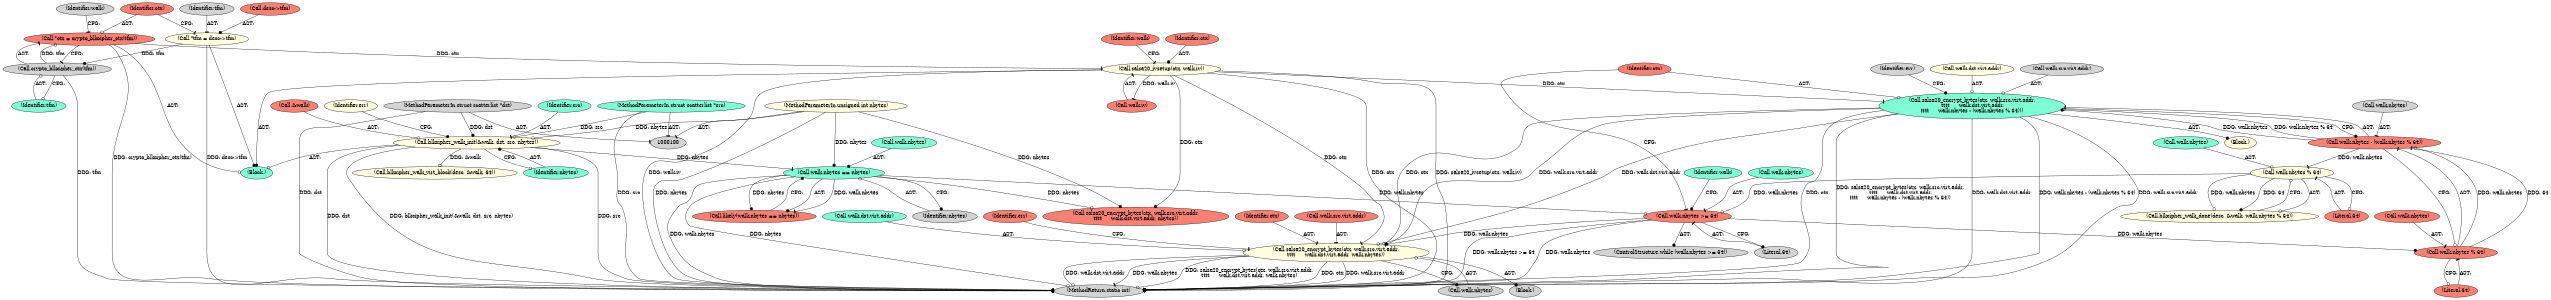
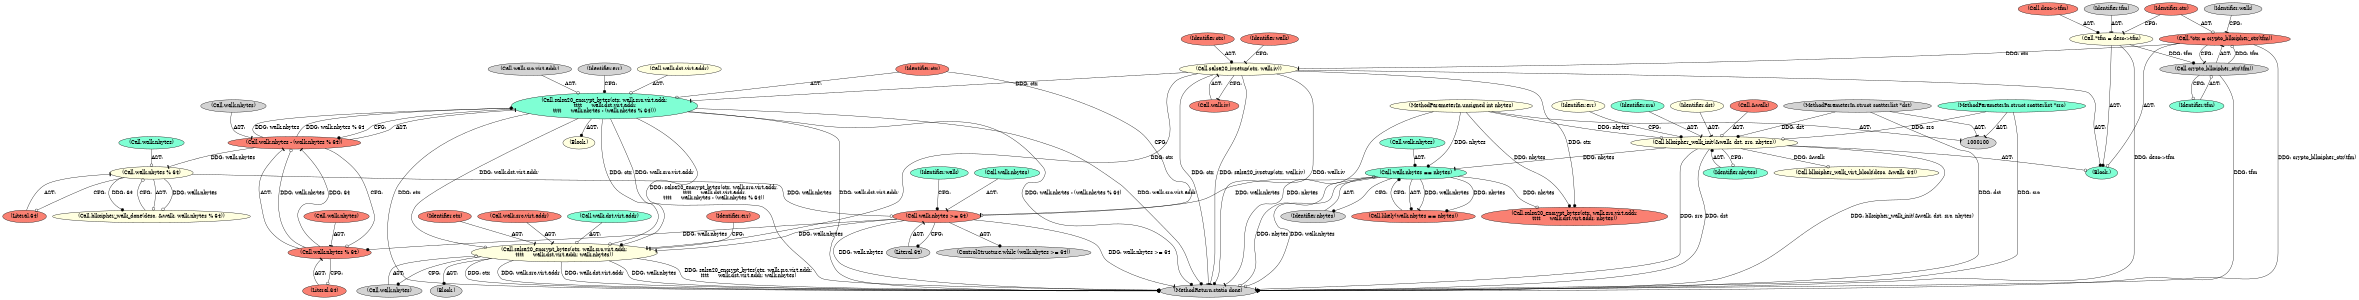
edge "(Call,salsa20_ivsetup(ctx, walk.iv))" -> "(Call,walk.iv)": label "DDG: walk.iv" -> "CFG: "
node "(Identifier,dst)": added
node "(MethodReturn,static int)": label "(MethodReturn,static int)" -> "(MethodReturn,static done)"
